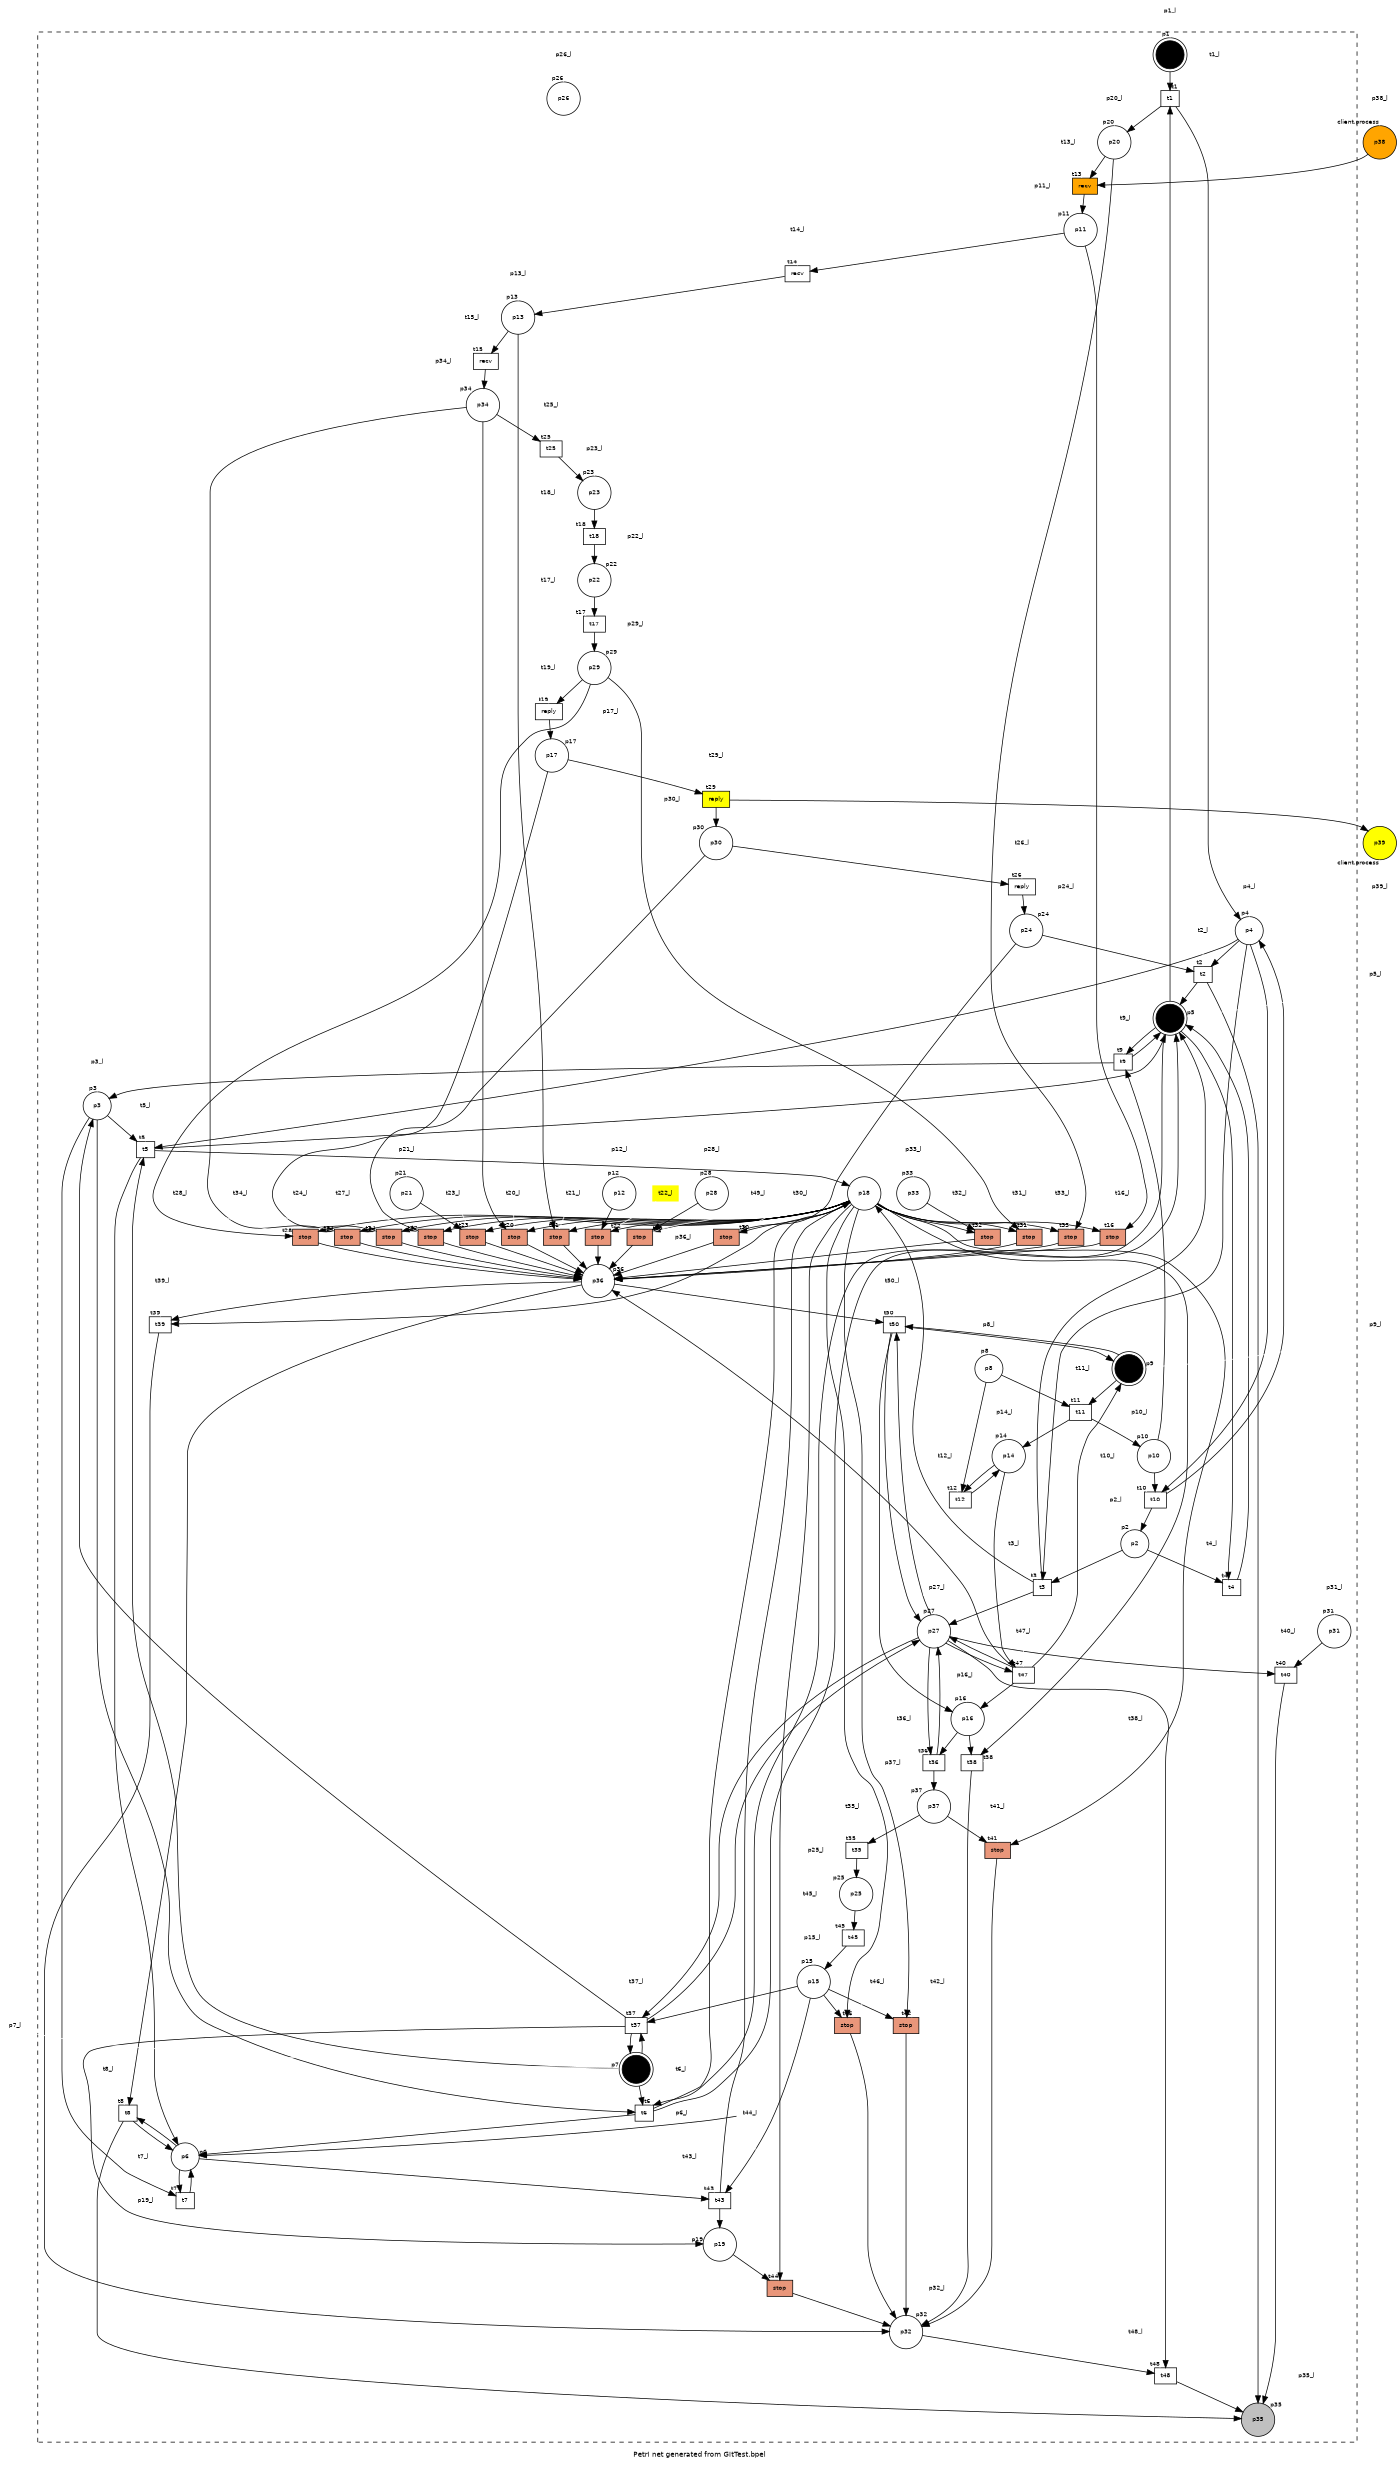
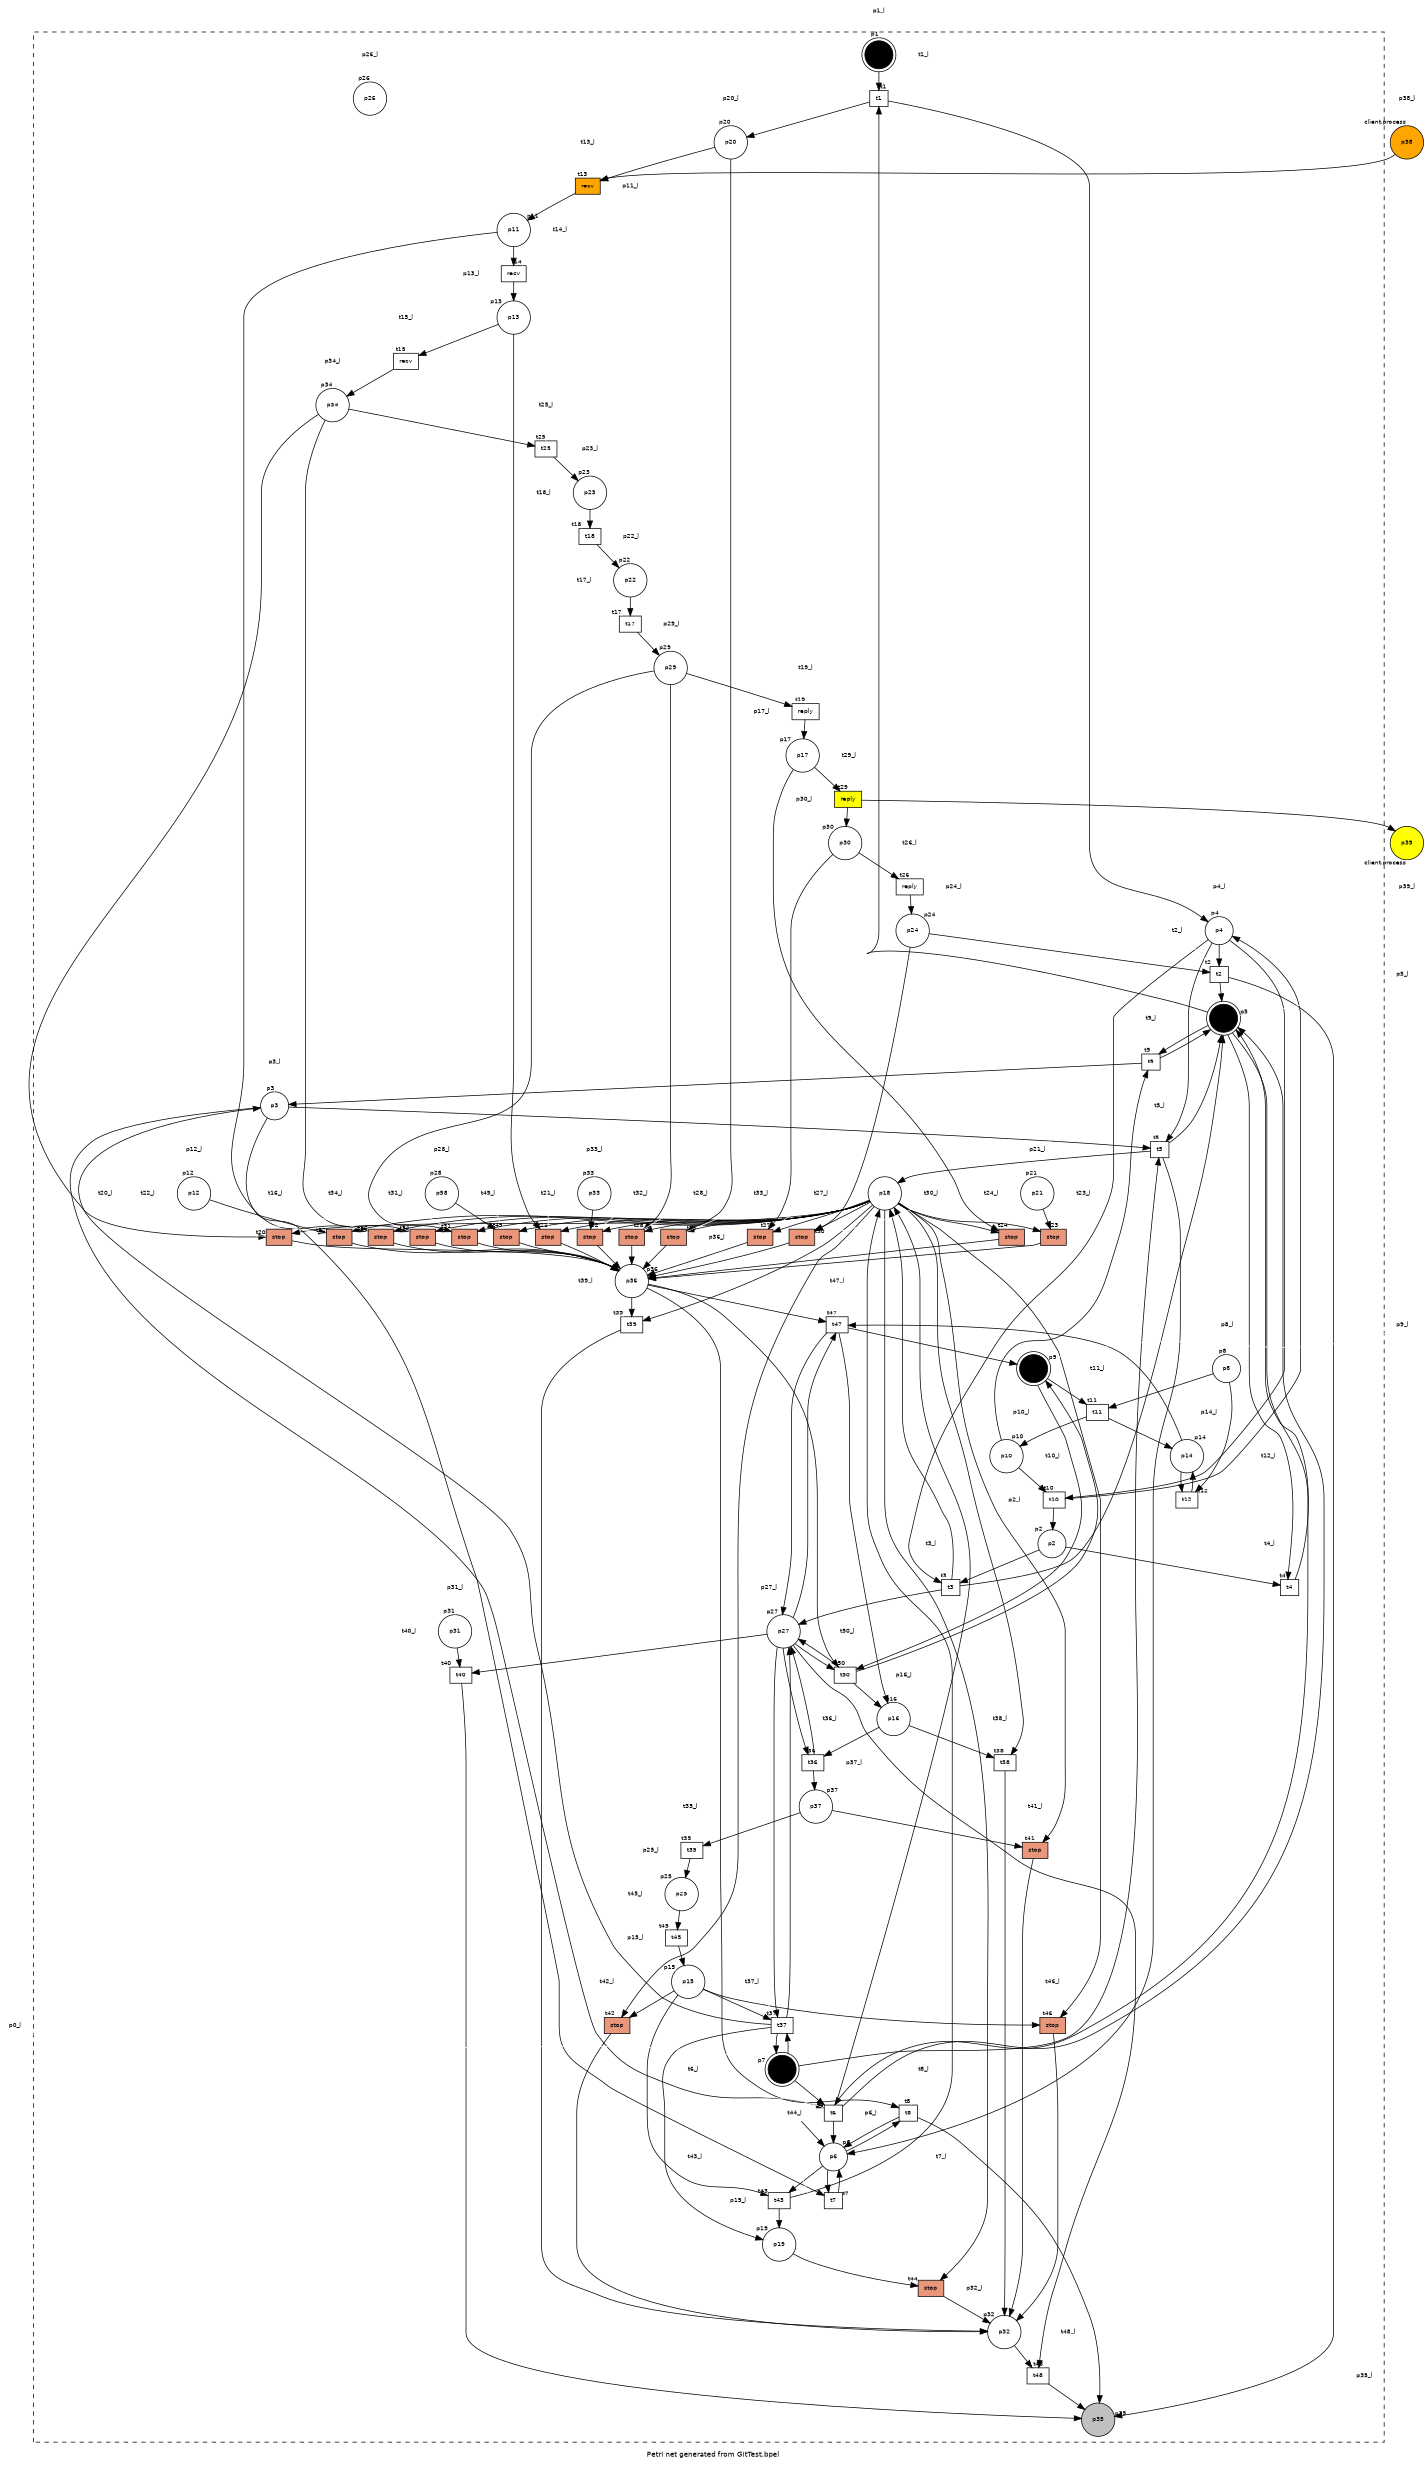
node "t22_l": fillcolor yellow -> white
node "p28": label "p28" -> "p58"
edge "t47" -> "p36": reversed
node "p7_l": label "p7_l" -> "p0_l"
